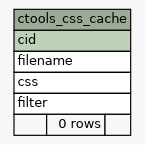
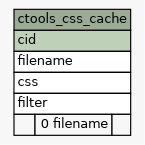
node "ctools_css_cache": text "0 rows" -> "0 filename"
